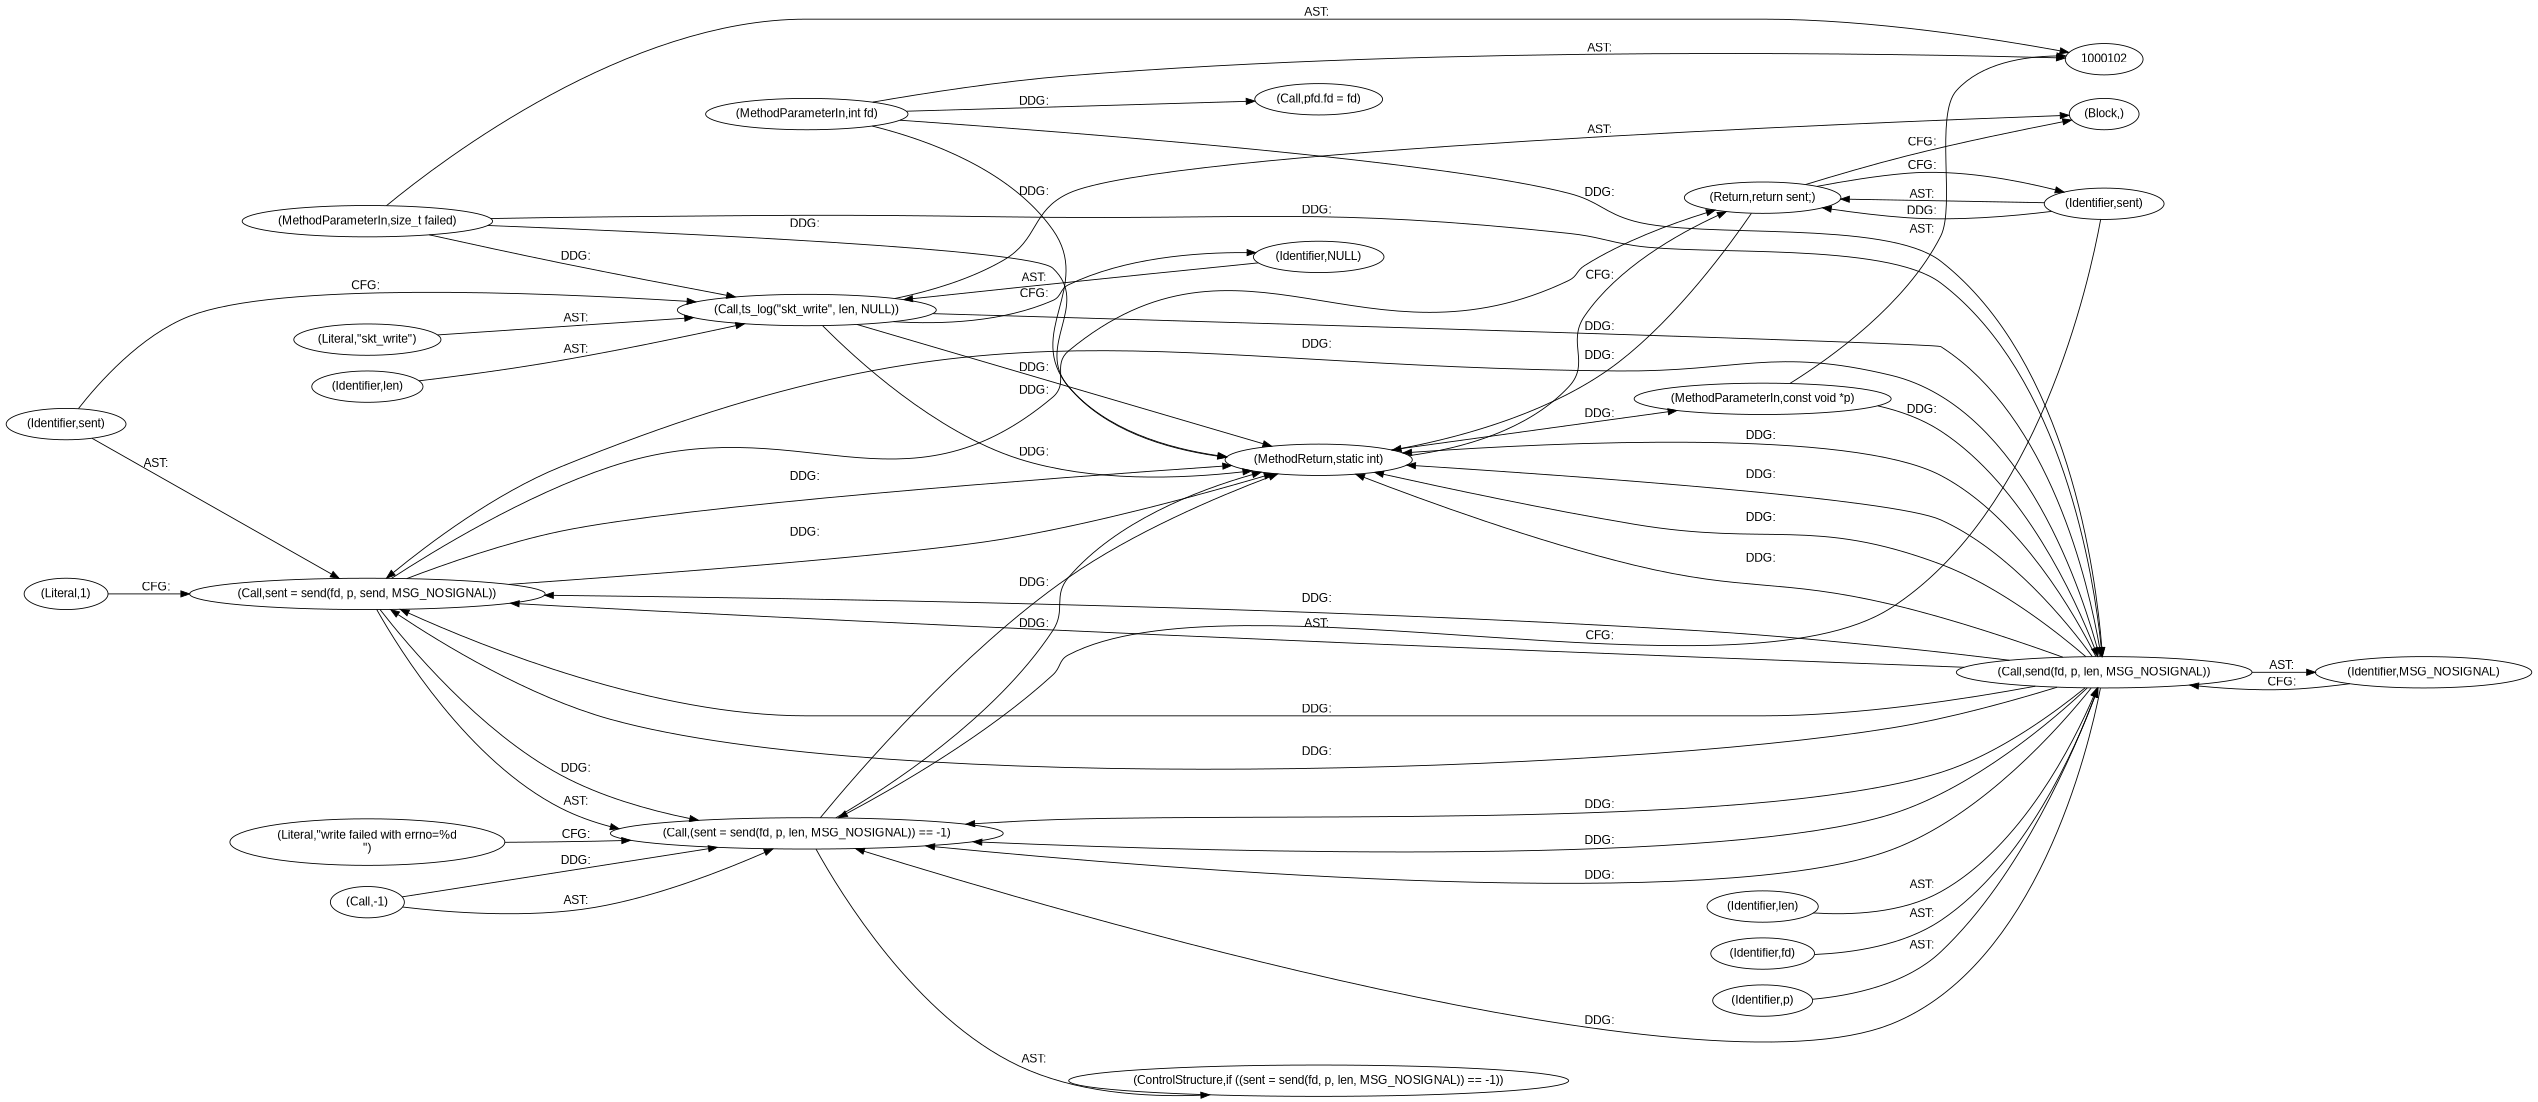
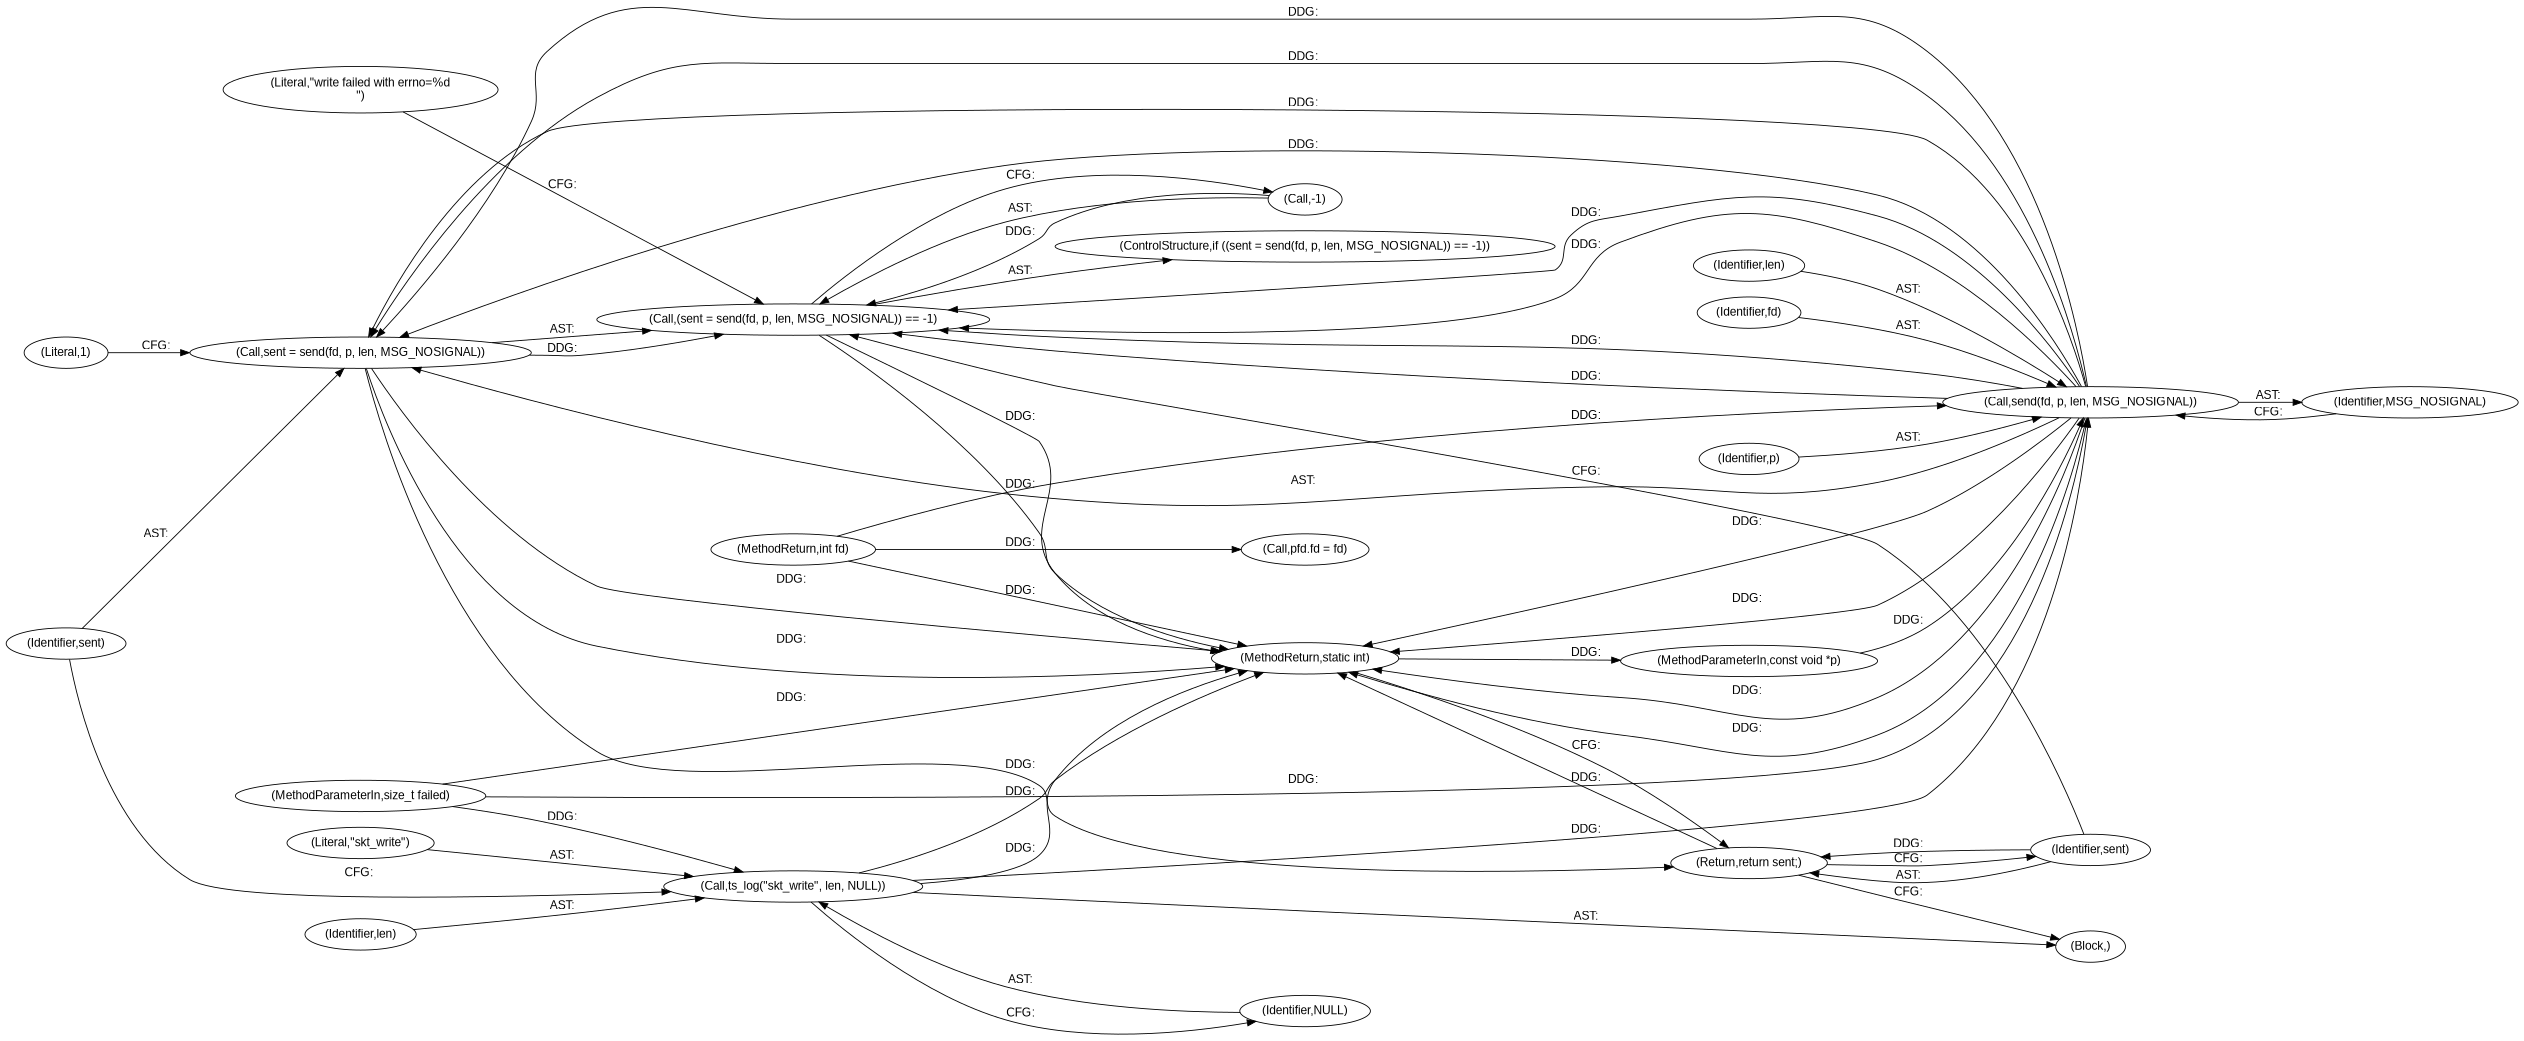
node "1000102": removed
node "(MethodParameterIn,int fd)": label "(MethodParameterIn,int fd)" -> "(MethodReturn,int fd)"
edge "(Call,(sent = send(fd, p, len, MSG_NOSIGNAL)) == -1)" -> "(Call,-1)": added, label "CFG:"
node "(Call,sent = send(fd, p, send, MSG_NOSIGNAL))": label "(Call,sent = send(fd, p, send, MSG_NOSIGNAL))" -> "(Call,sent = send(fd, p, len, MSG_NOSIGNAL))"
